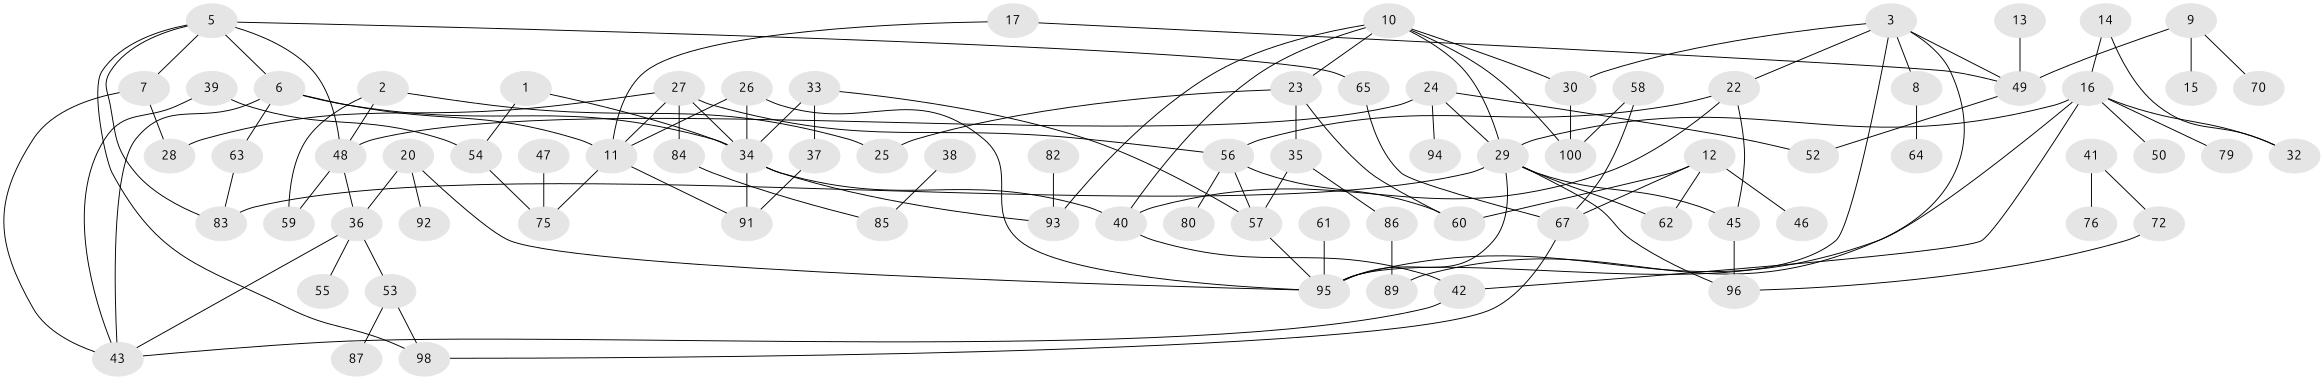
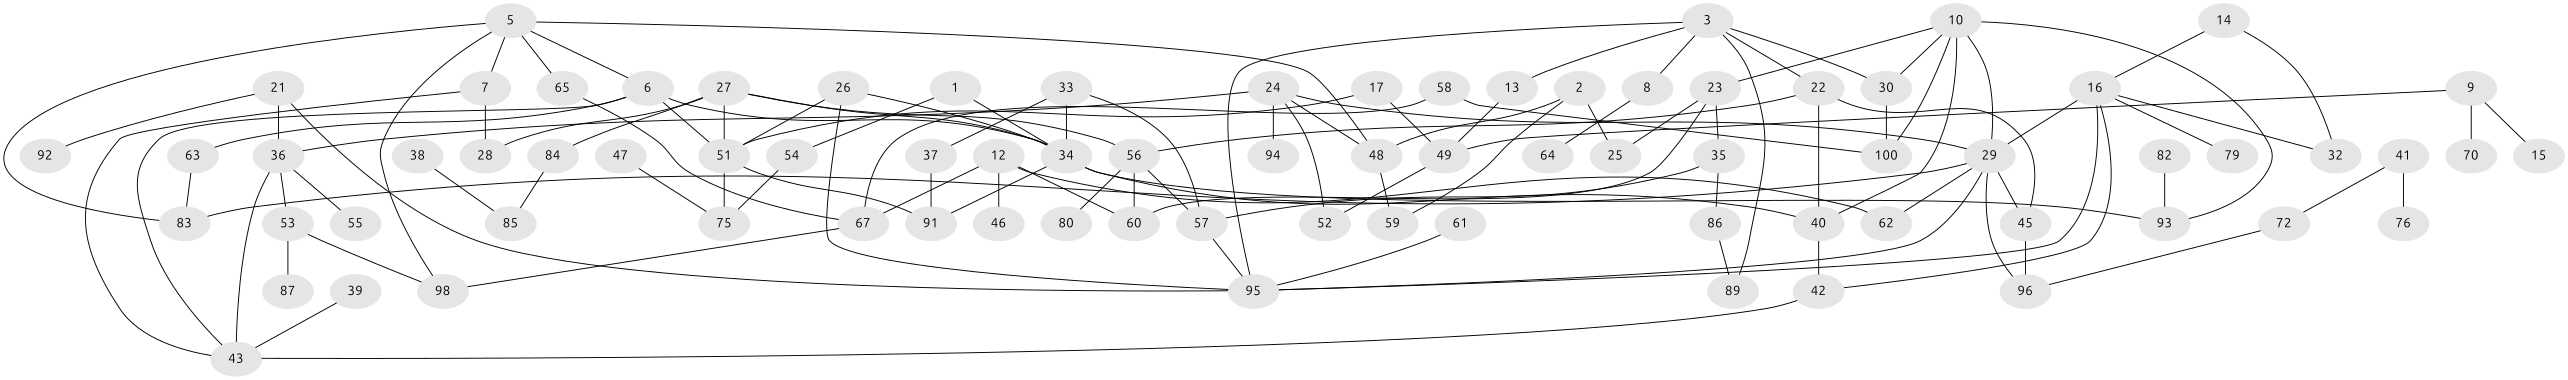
edge "3" -- "49": now "3" -- "13"
edge "39" -- "54": removed
node "20": label "20" -> "21"
node "11": label "11" -> "51"
node "50": removed
edge "48" -- "36": now "24" -- "36"
